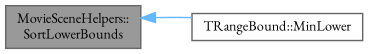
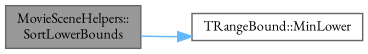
edge "TRangeBound::MinLower" -> "MovieSceneHelpers:: SortLowerBounds": reversed
